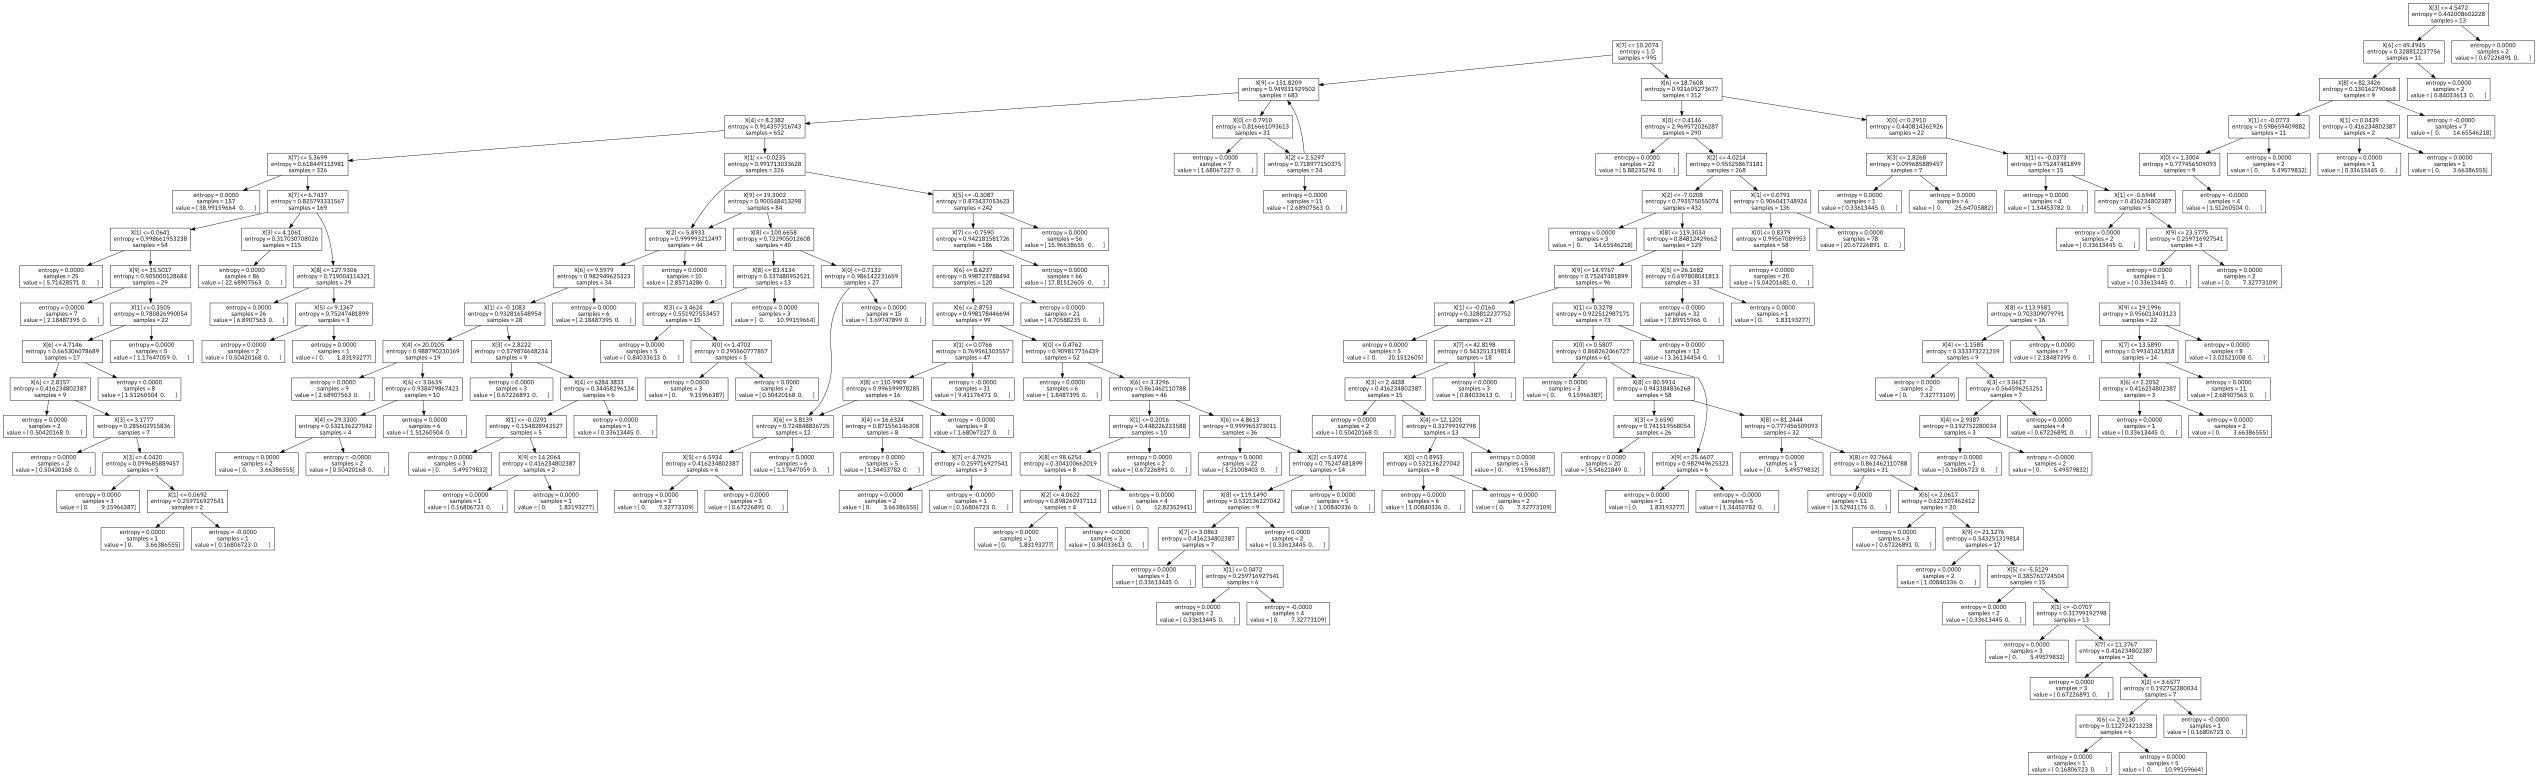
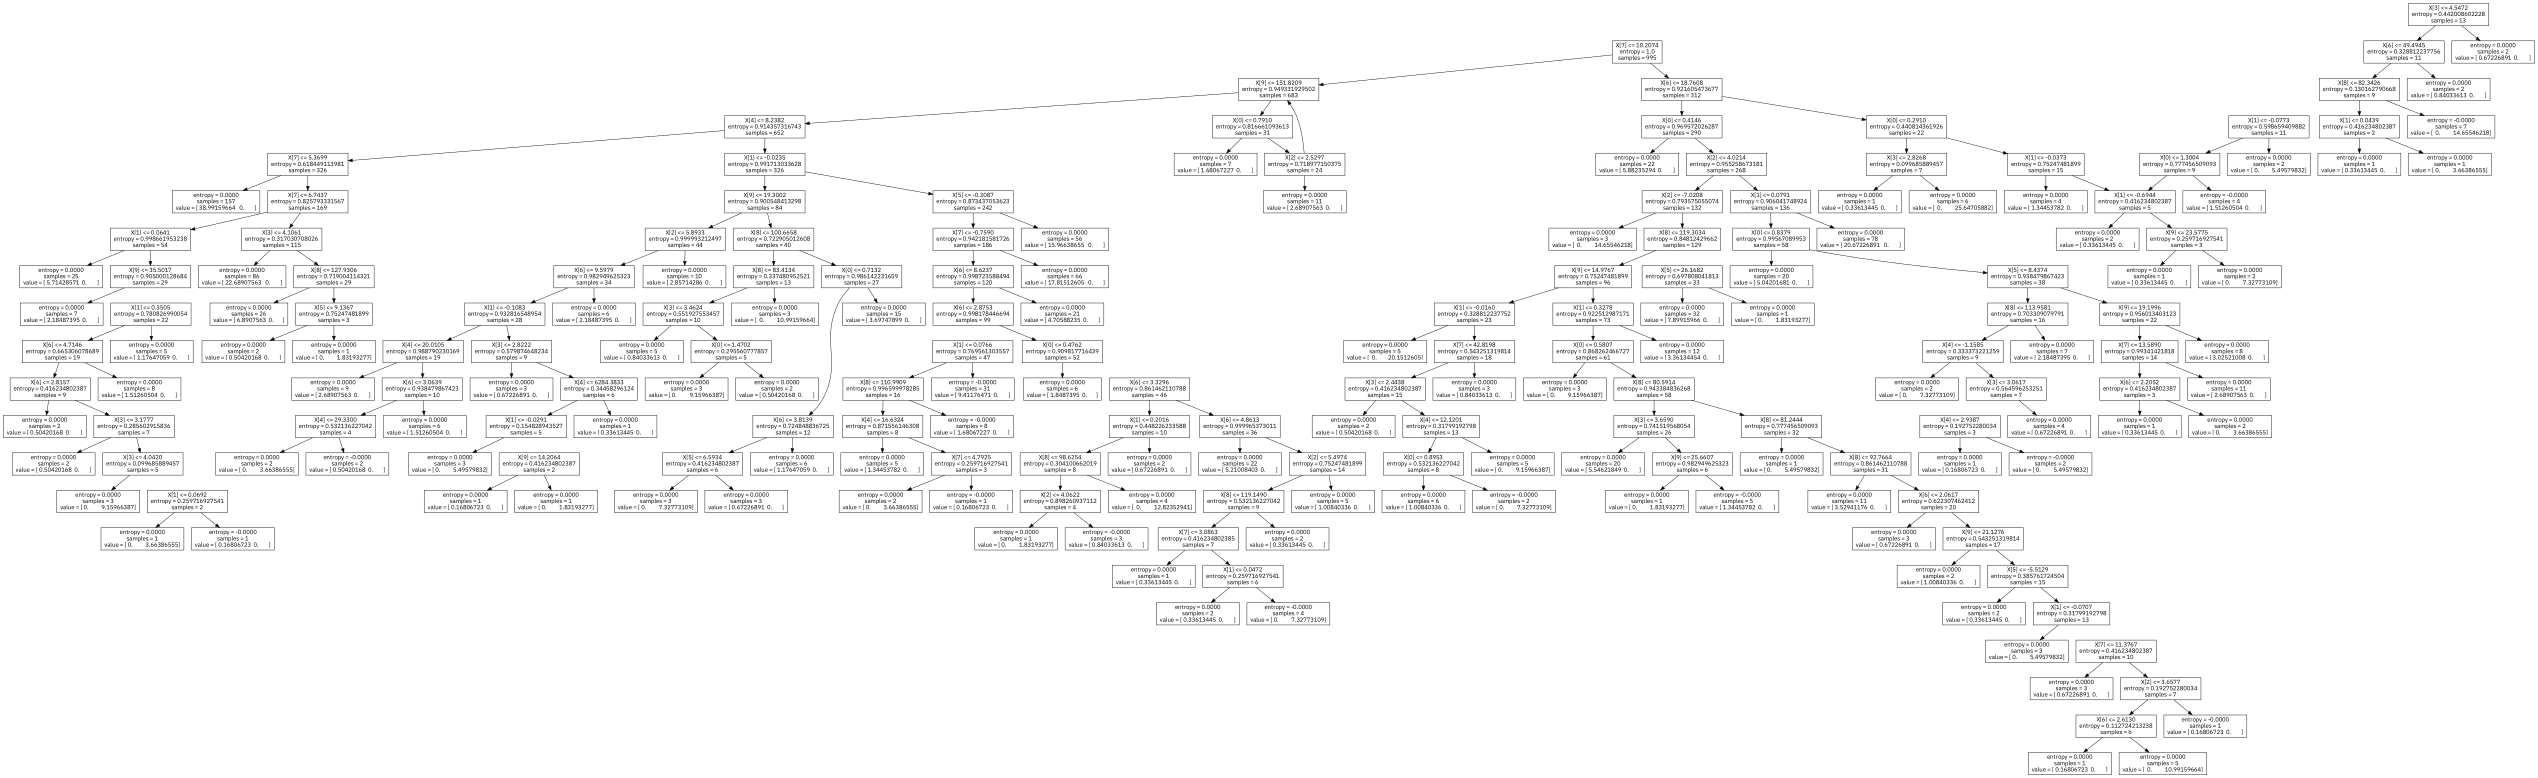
node "X[6] <= 18.7608 entropy = 0.921605273677 samples = 312": label "X[6] <= 18.7608 entropy = 0.921605273677 samples = 312" -> "X[6] <= 18.7608 entropy = 0.921605473677 samples = 312"
edge "X[8] <= 82.3426 entropy = 0.130162790668 samples = 9" -> "X[1] <= -0.0773 entropy = 0.598659409882 samples = 11": now "X[8] <= 82.3426 entropy = 0.130162790668 samples = 9" -> "X[1] <= 0.0439 entropy = 0.416234802387 samples = 2"
node "X[0] <= 0.4146 entropy = 2.969572026287 samples = 290": label "X[0] <= 0.4146 entropy = 2.969572026287 samples = 290" -> "X[0] <= 0.4146 entropy = 0.969572026287 samples = 290"
edge "X[0] <= 0.2910 entropy = 0.440814361926 samples = 22" -> "X[3] <= 2.8268 entropy = 0.099685889457 samples = 7": added
edge "X[0] <= 1.3004 entropy = 0.777456509093 samples = 9" -> "X[1] <= -0.6944 entropy = 0.416234802387 samples = 5": added
edge "X[1] <= -0.0235 entropy = 0.991713033628 samples = 326" -> "X[2] <= 5.8933 entropy = 0.999993212497 samples = 44": now "X[1] <= -0.0235 entropy = 0.991713033628 samples = 326" -> "X[9] <= 19.3002 entropy = 0.900548413298 samples = 84"
node "X[2] <= -7.0208 entropy = 0.793575055074 samples = 432": label "X[2] <= -7.0208 entropy = 0.793575055074 samples = 432" -> "X[2] <= -7.0208 entropy = 0.793575055074 samples = 132"
edge "X[7] <= 6.7437 entropy = 0.825793331567 samples = 169" -> "X[8] <= 127.9306 entropy = 0.719004114321 samples = 29": now "X[3] <= 4.1061 entropy = 0.317030708026 samples = 115" -> "X[8] <= 127.9306 entropy = 0.719004114321 samples = 29"
edge "X[8] <= 119.3034 entropy = 0.84812429662 samples = 129" -> "X[5] <= 26.1682 entropy = 0.697808041813 samples = 33": removed
node "X[6] <= 8.6237 entropy = 0.998723788494 samples = 120": label "X[6] <= 8.6237 entropy = 0.998723788494 samples = 120" -> "X[6] <= 8.6237 entropy = 0.998723588494 samples = 120"
node "X[5] <= 8.4374 entropy = 0.938479867423 samples = 38": added
edge "X[9] <= 35.5017 entropy = 0.905000128684 samples = 29" -> "X[1] <= 0.3505 entropy = 0.780826990054 samples = 22": removed
node "X[3] <= 3.4624 entropy = 0.551927553457 samples = 15": label "X[3] <= 3.4624 entropy = 0.551927553457 samples = 15" -> "X[3] <= 3.4624 entropy = 0.551927553457 samples = 10"
edge "X[6] <= 2.8753 entropy = 0.998178446694 samples = 99" -> "X[1] <= 0.0766 entropy = 0.769561303557 samples = 47": removed
edge "X[1] <= -0.0160 entropy = 0.328812237752 samples = 23" -> "X[7] <= 42.8198 entropy = 0.543251319814 samples = 18": added
node "X[6] <= 4.7146 entropy = 0.665306078689 samples = 17": label "X[6] <= 4.7146 entropy = 0.665306078689 samples = 17" -> "X[6] <= 4.7146 entropy = 0.665306078689 samples = 19"
edge "X[0] <= 0.4762 entropy = 0.909817716439 samples = 52" -> "X[6] <= 3.3296 entropy = 0.861462110788 samples = 46": removed
edge "X[0] <= 0.5807 entropy = 0.868262466727 samples = 61" -> "X[9] <= 25.6607 entropy = 0.982949625323 samples = 6": now "X[3] <= 3.6590 entropy = 0.741519568054 samples = 26" -> "X[9] <= 25.6607 entropy = 0.982949625323 samples = 6"
edge "X[3] <= 3.0617 entropy = 0.564596253251 samples = 7" -> "X[4] <= 2.9387 entropy = 0.192752280034 samples = 3": removed
edge "X[8] <= 110.9909 entropy = 0.996599978285 samples = 16" -> "X[6] <= 3.8139 entropy = 0.724848836725 samples = 12": now "X[8] <= 110.9909 entropy = 0.996599978285 samples = 16" -> "X[4] <= 16.6324 entropy = 0.871556146308 samples = 8"
edge "X[1] <= -0.0291 entropy = 0.154828943527 samples = 5" -> "X[9] <= 14.2064 entropy = 0.416234802387 samples = 2": removed
edge "X[3] <= 4.0420 entropy = 0.099685889457 samples = 5" -> "X[1] <= 0.0692 entropy = 0.259716927541 samples = 2": removed
node "X[7] <= 3.0863 entropy = 0.416234802387 samples = 7": label "X[7] <= 3.0863 entropy = 0.416234802387 samples = 7" -> "X[7] <= 3.0863 entropy = 0.416234802385 samples = 7"
edge "X[1] <= -0.0707 entropy = 0.31799192798 samples = 13" -> "X[7] <= 11.3767 entropy = 0.416234802387 samples = 10": removed
